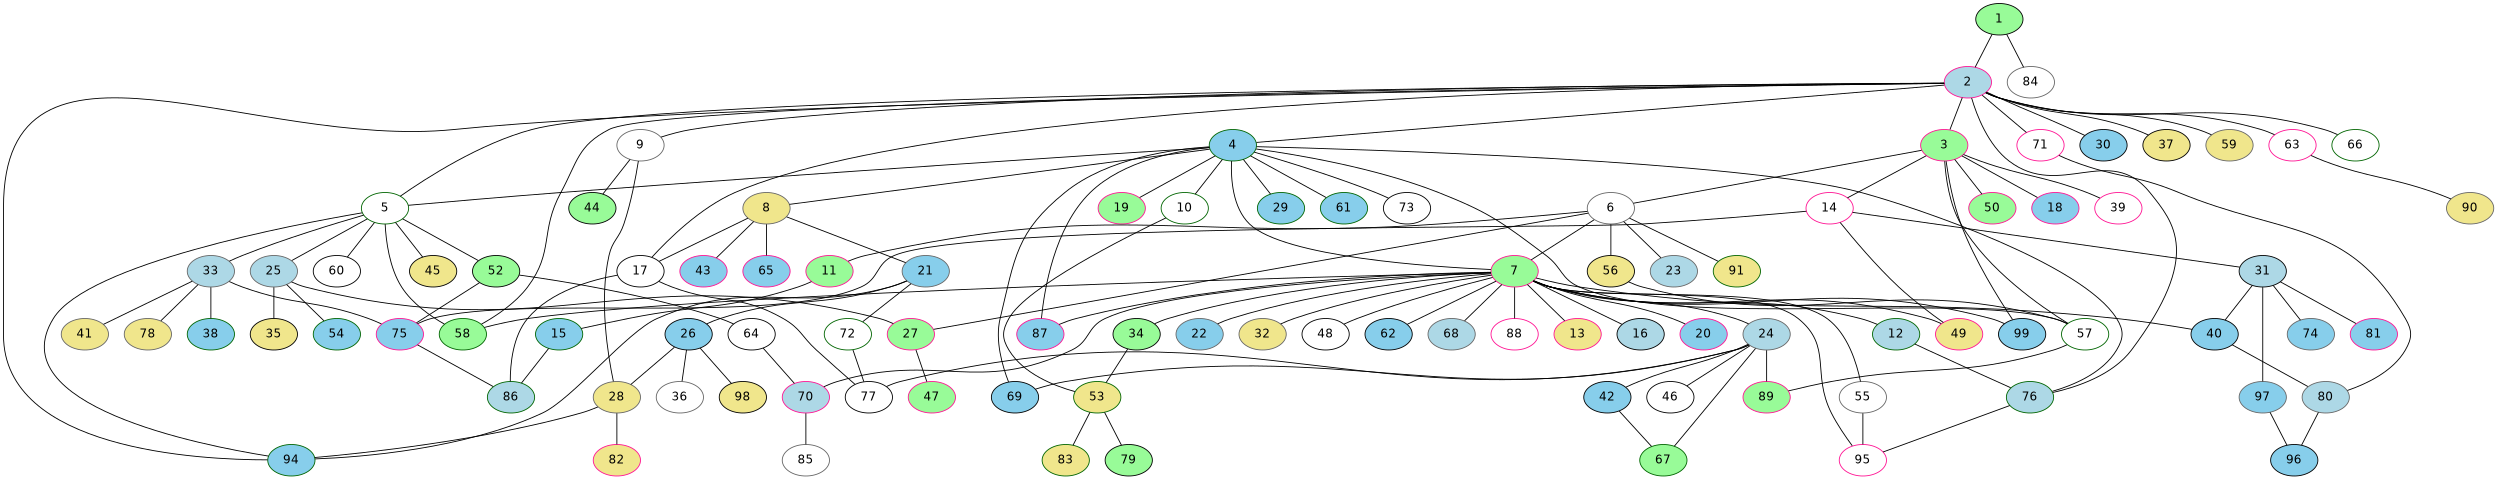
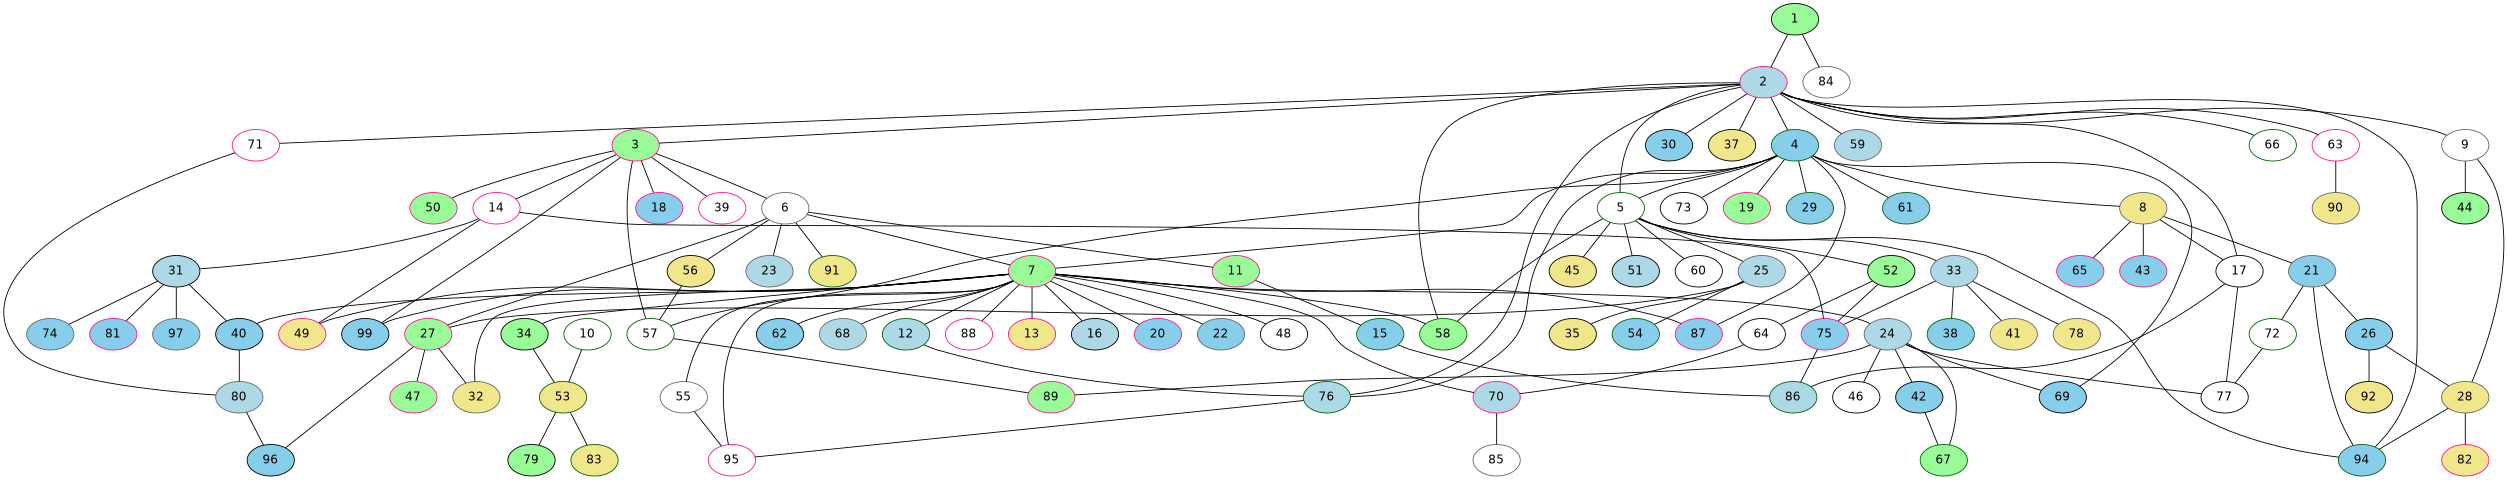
node "59": fillcolor khaki -> lightblue
edge "4" -- "10": removed
node "51": added
edge "27" -- "32": added
node "36": removed
node "98": label "98" -> "92"
edge "97" -- "96": now "27" -- "96"
